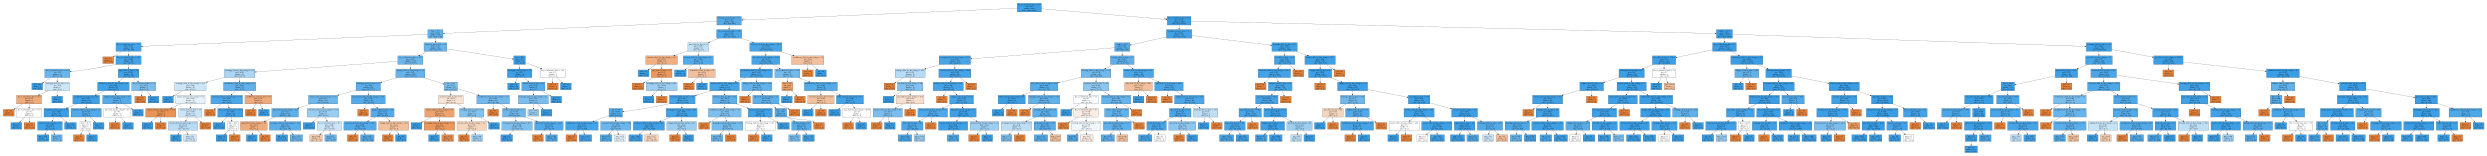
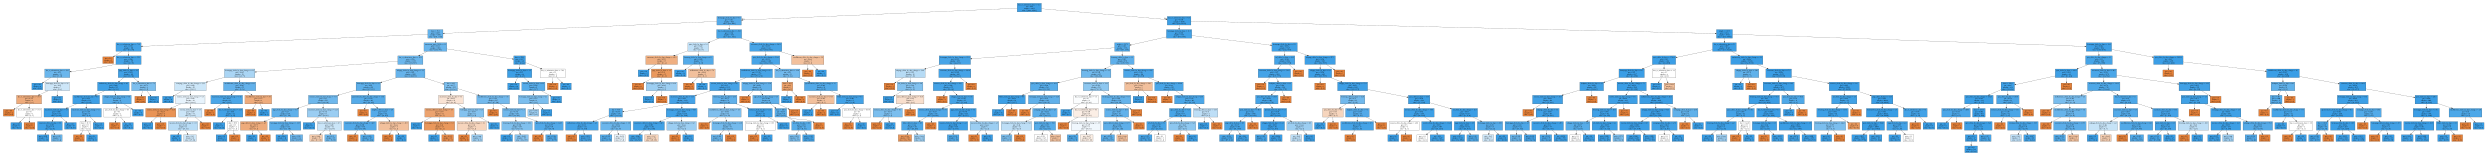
node "gini = 0.403 samples = 193 value = [54, 139]": added
node "gini = 0.146 samples = 302 value = [24, 278]": fillcolor #399de5e9 -> #e58139d1
node "gini = 0.215 samples = 163 value = [20, 143]": fillcolor #399de5db -> #e5813900
node "gini = 0.0 samples = 16 value = [0, 16]": removed
node "gini = 0.0 samples = 18 value = [0, 18]": fillcolor #e581397f -> #399de5ff
